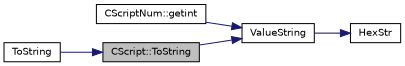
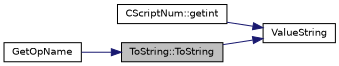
node "HexStr": removed
node "ToString": label "ToString" -> "GetOpName"
node "CScript::ToString": label "CScript::ToString" -> "ToString::ToString"
